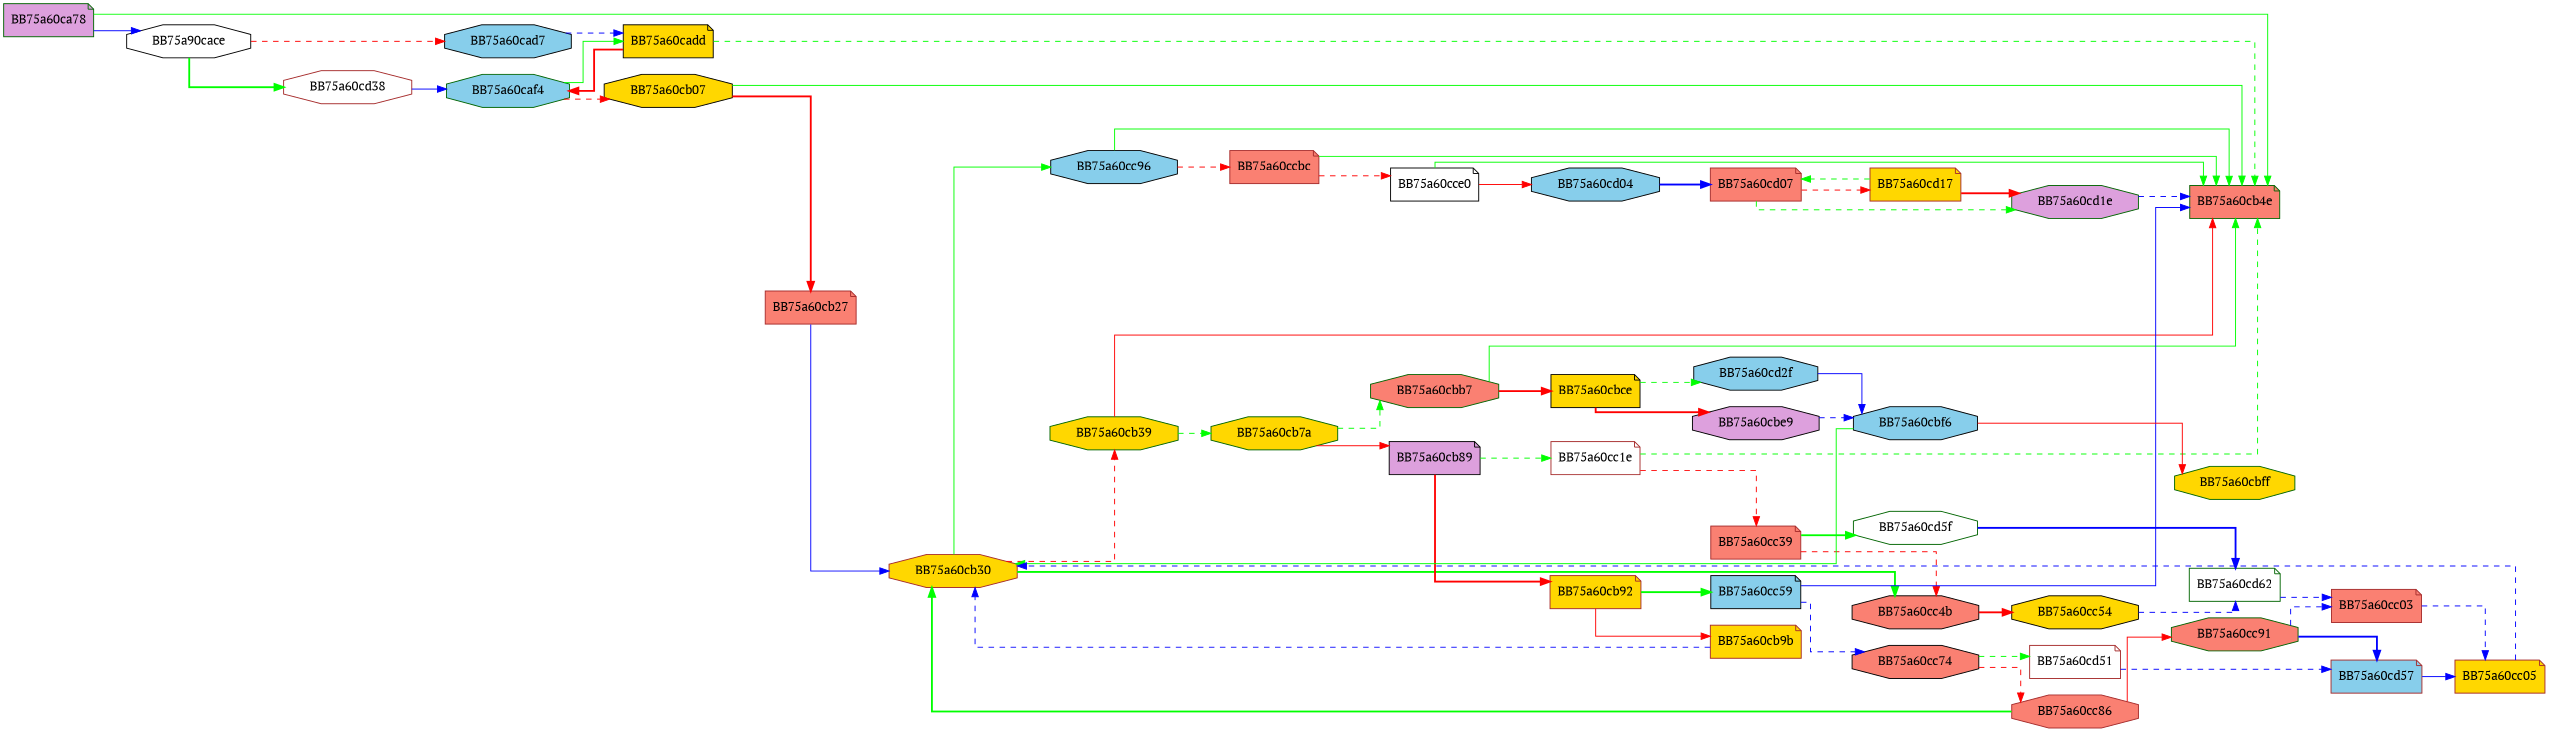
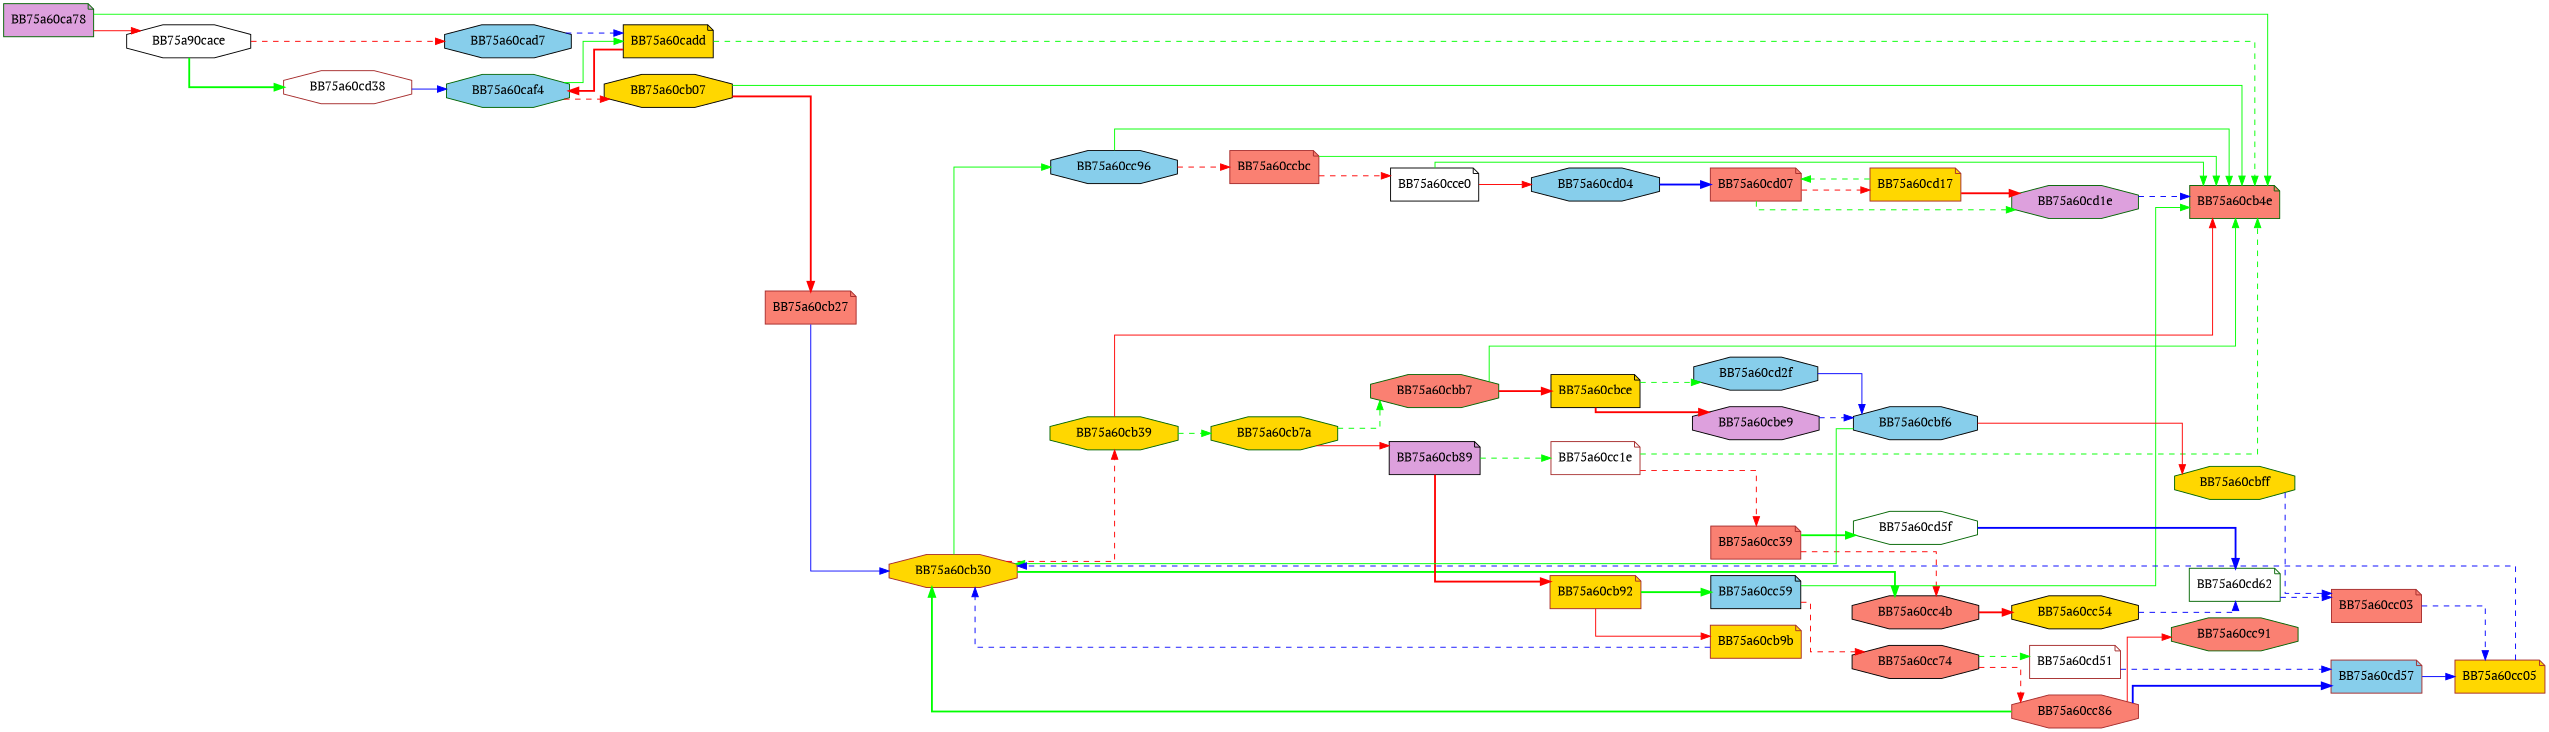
edge "BB75a60ca78" -> "BB75a90cace": color blue -> red
edge "BB75a60cc59" -> "BB75a60cb4e": color blue -> green
edge "BB75a60cc91" -> "BB75a60cc03": now "BB75a60cbff" -> "BB75a60cc03"
edge "BB75a60cc91" -> "BB75a60cd57": now "BB75a60cc86" -> "BB75a60cd57"
edge "BB75a60cc59" -> "BB75a60cc74": color blue -> red
